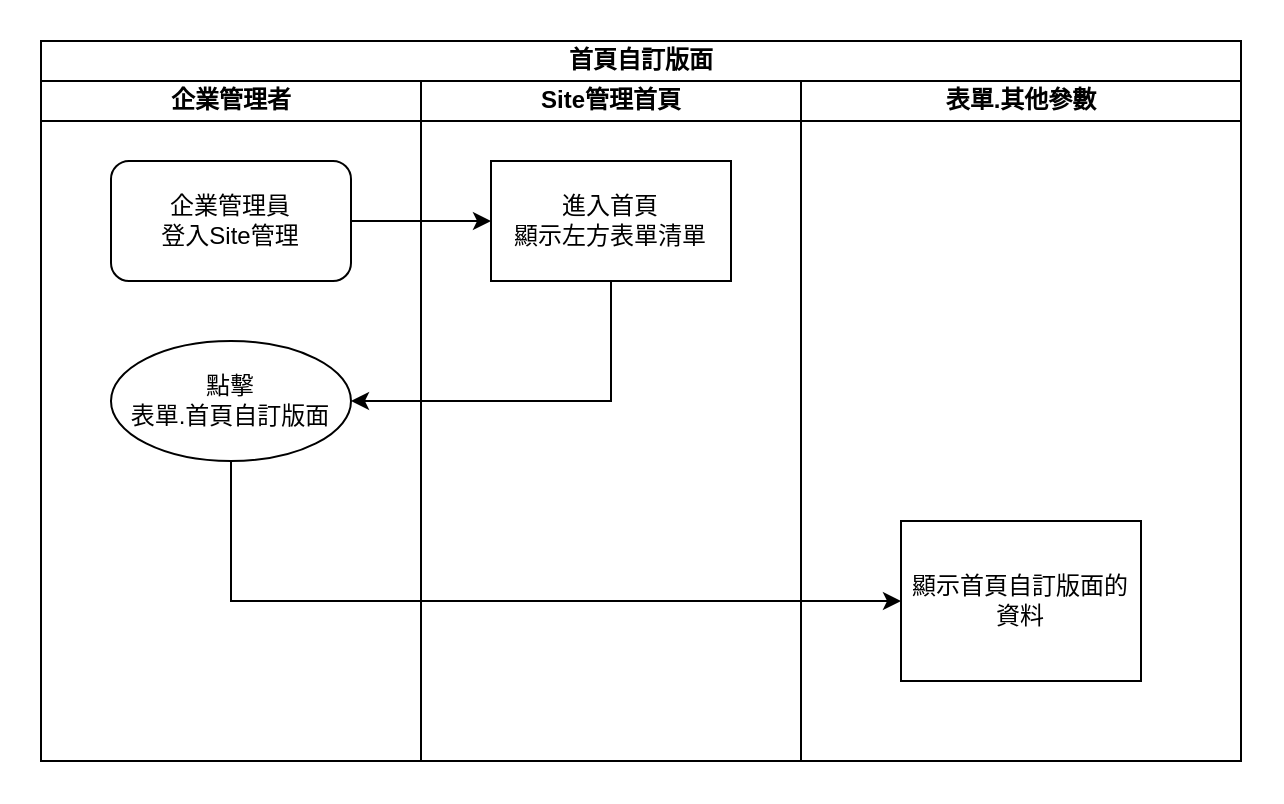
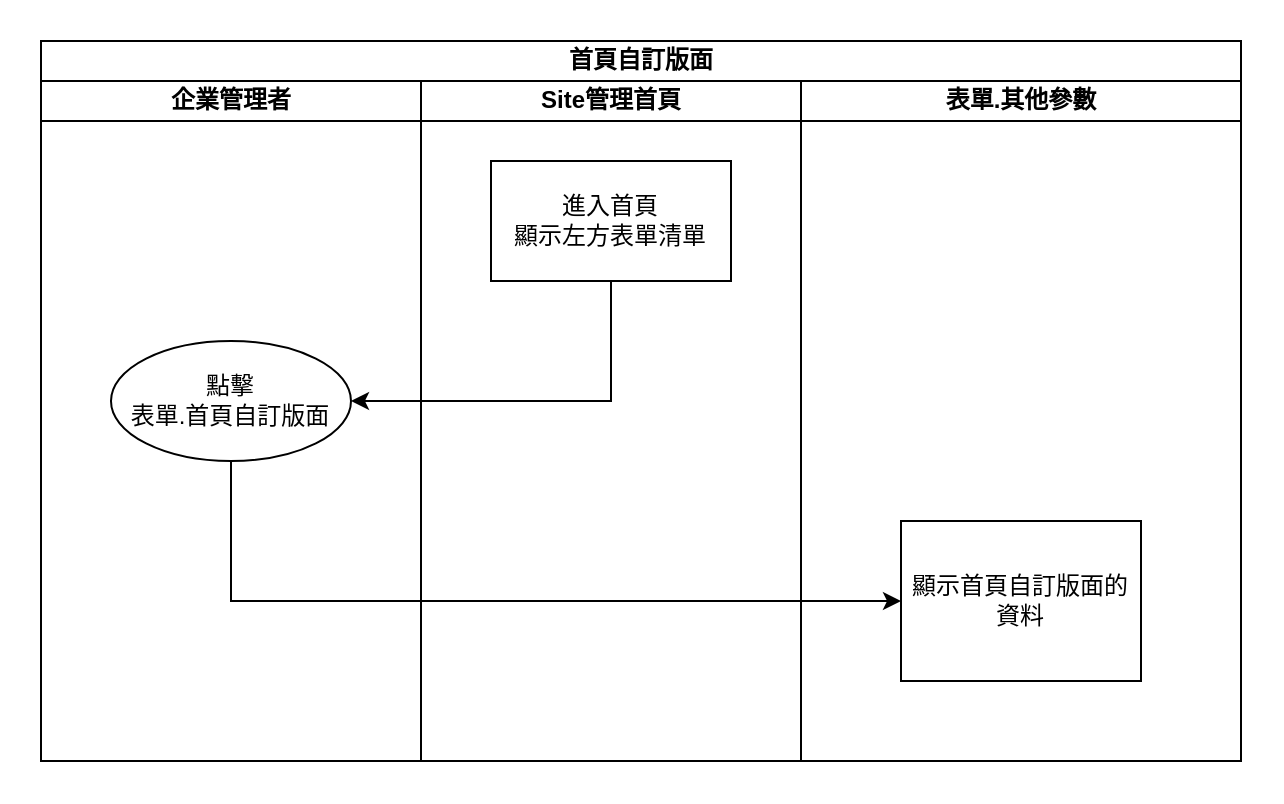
node "企業管理員 登入Site管理": removed
edge "企業管理員 登入Site管理" -> "進入首頁 顯示左方表單清單": removed
